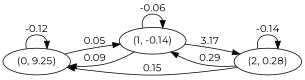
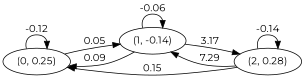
edge "(2, 0.28)" -> "(1, -0.14)": label "0.29" -> "7.29"
node "(0, 9.25)": label "(0, 9.25)" -> "(0, 0.25)"
